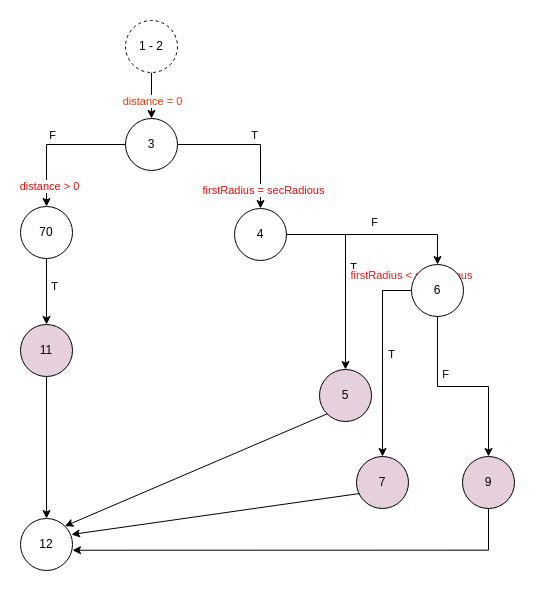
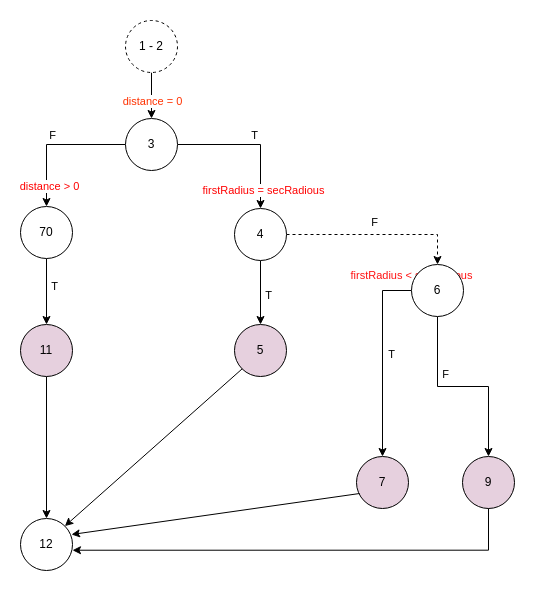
edge "4" -> "6": style solid -> dashed
node "5": moved (346, 396) -> (261, 351)
